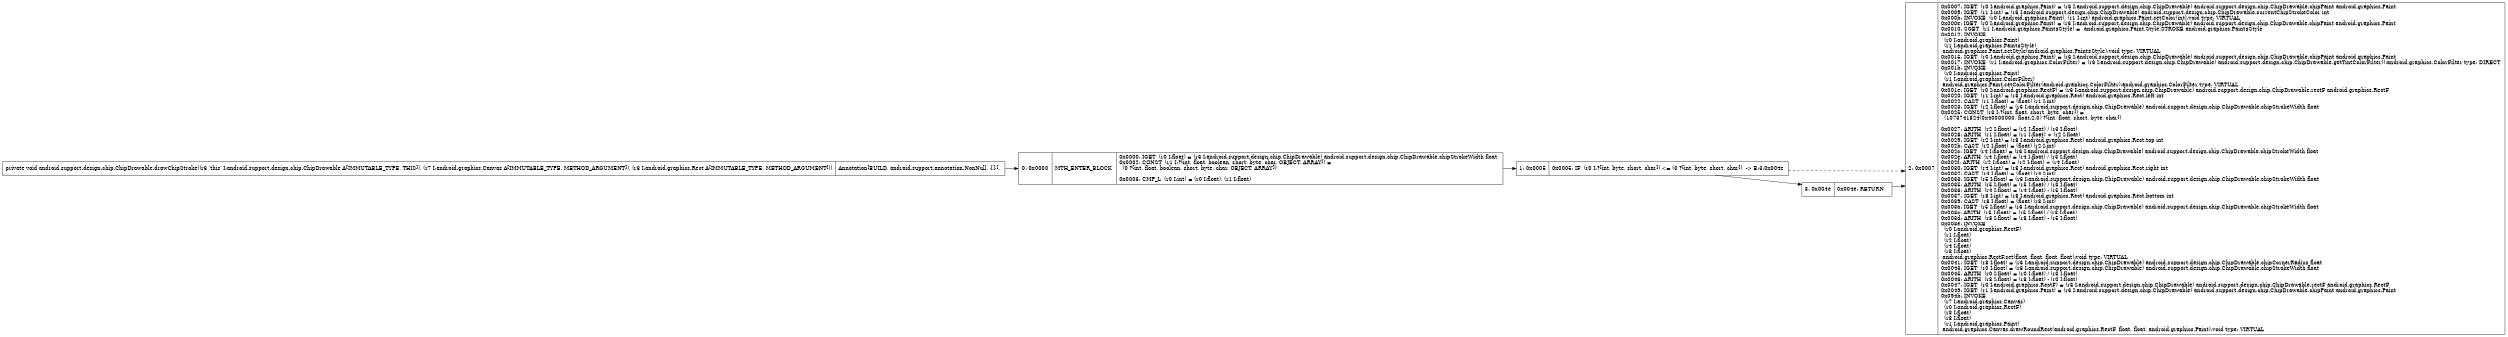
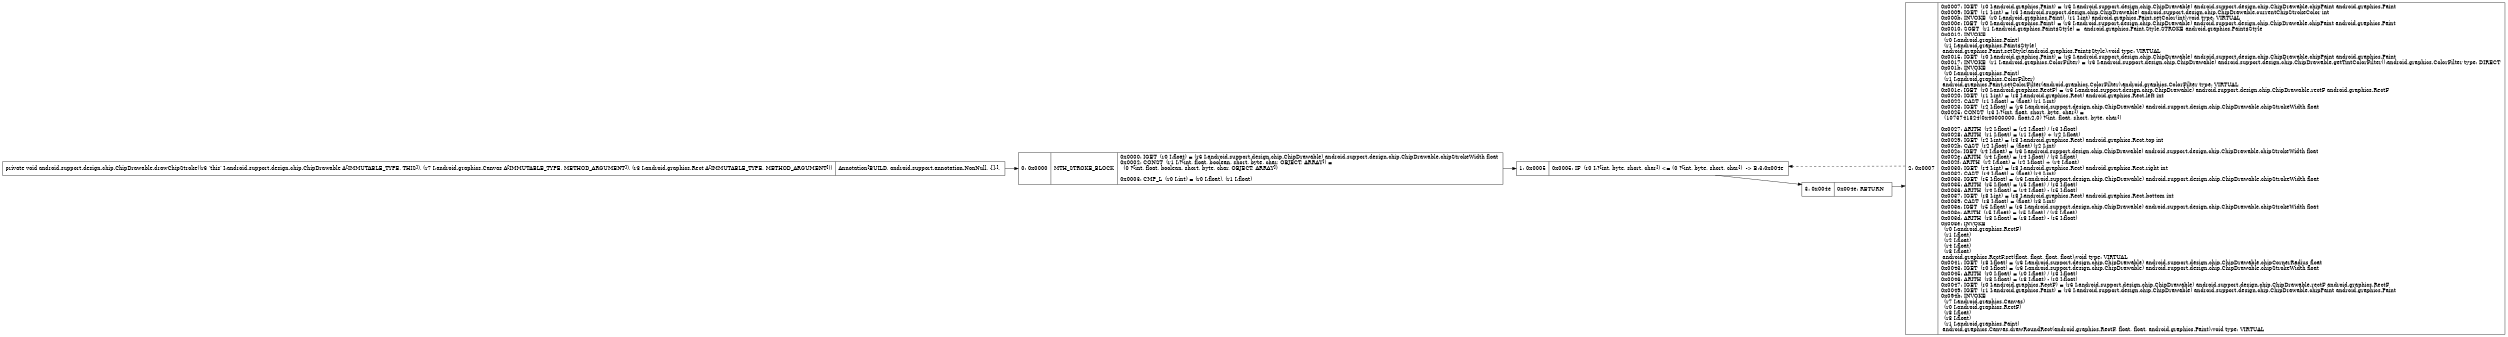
node "0: 0x0000": text "MTH_ENTER_BLOCK" -> "MTH_STROKE_BLOCK"
edge "1: 0x0005" -> "2: 0x0007": reversed
